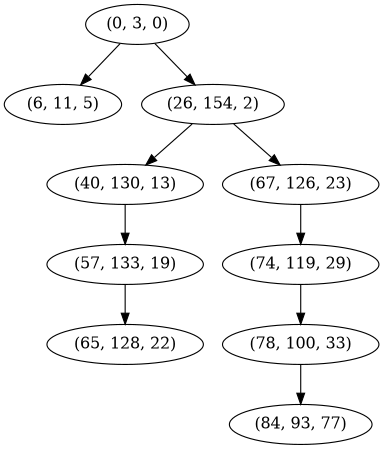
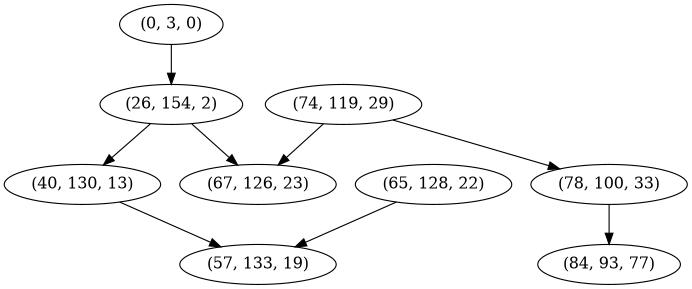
node "(6, 11, 5)": removed
edge "(67, 126, 23)" -> "(74, 119, 29)": reversed
edge "(57, 133, 19)" -> "(65, 128, 22)": reversed
